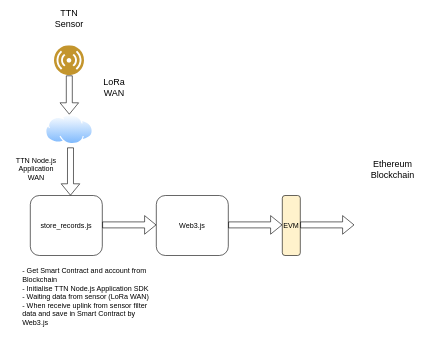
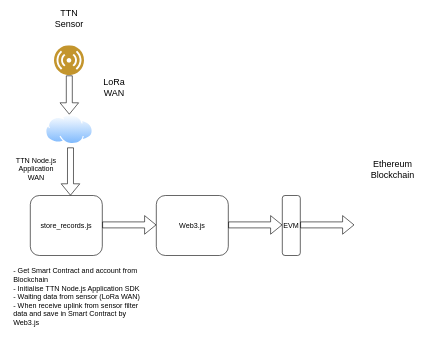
node "EVM": fillcolor #fff2cc -> #ffffff
node "- Get Smart Contract and account from Blockchain- Initialise TTN Node.js Application SDK- Waiting data from sensor (LoRa WAN)- When receive uplink from sensor filter data and save in Smart Contract by Web3.js": moved (87, 297) -> (78, 297)
